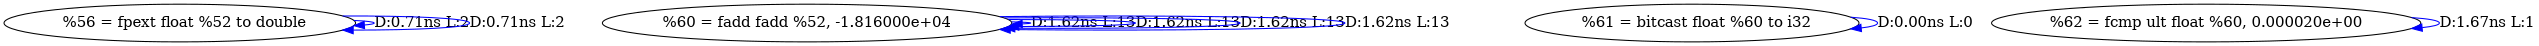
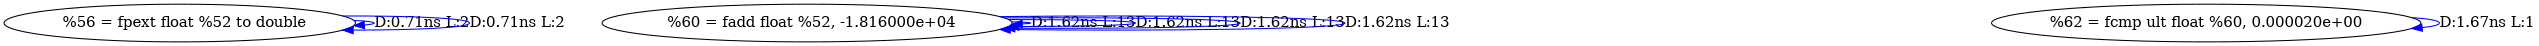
node "%60 = fadd fadd %52, -1.816000e+04": label "%60 = fadd fadd %52, -1.816000e+04" -> "%60 = fadd float %52, -1.816000e+04"
node "%61 = bitcast float %60 to i32": removed
